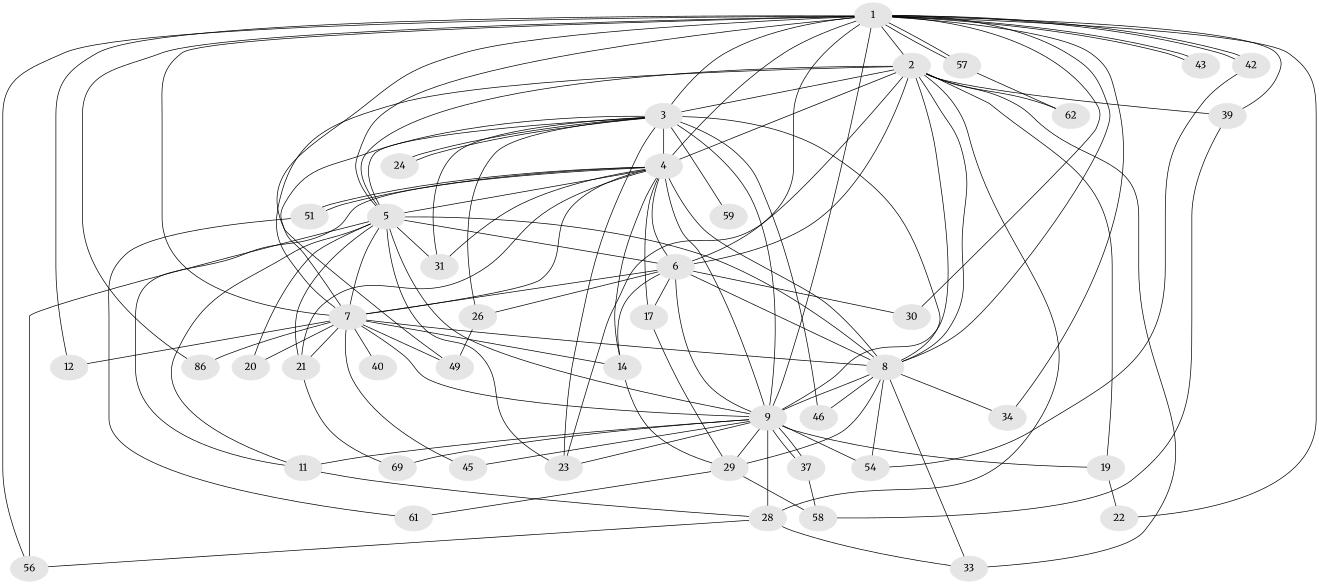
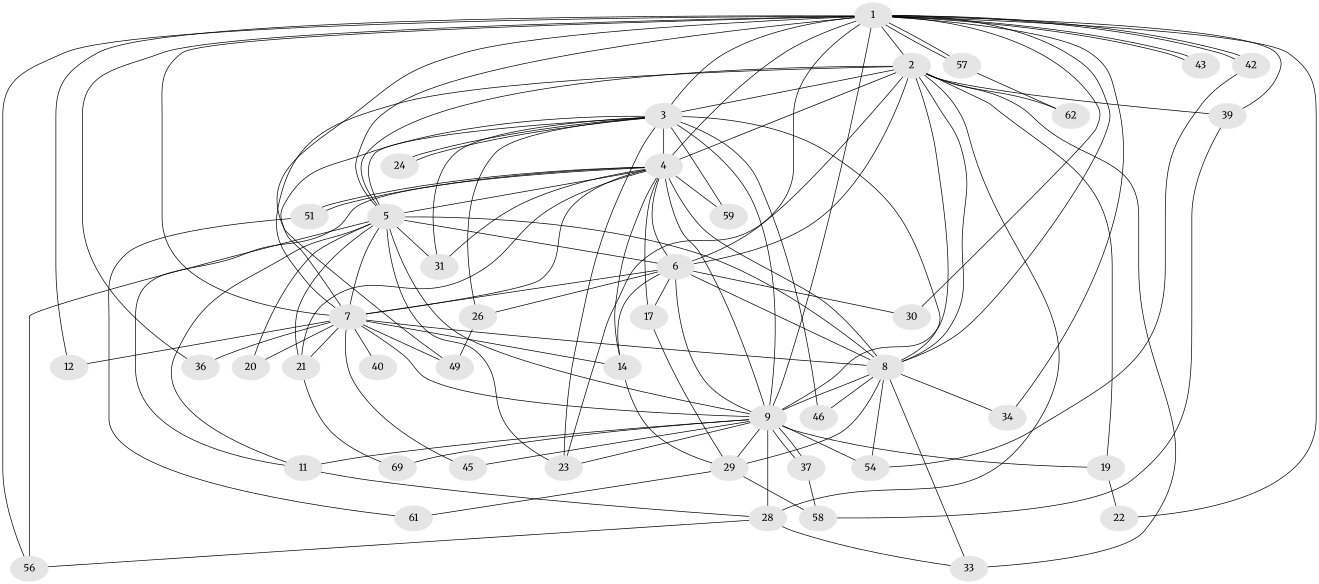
edge "4" -- "59": added
node "86": label "86" -> "36"
